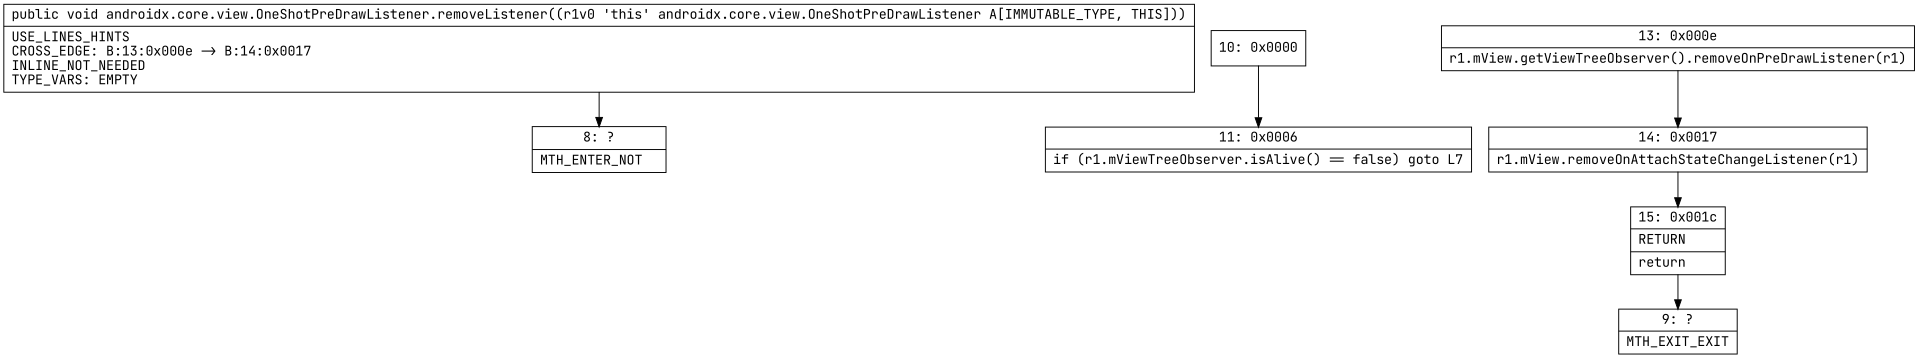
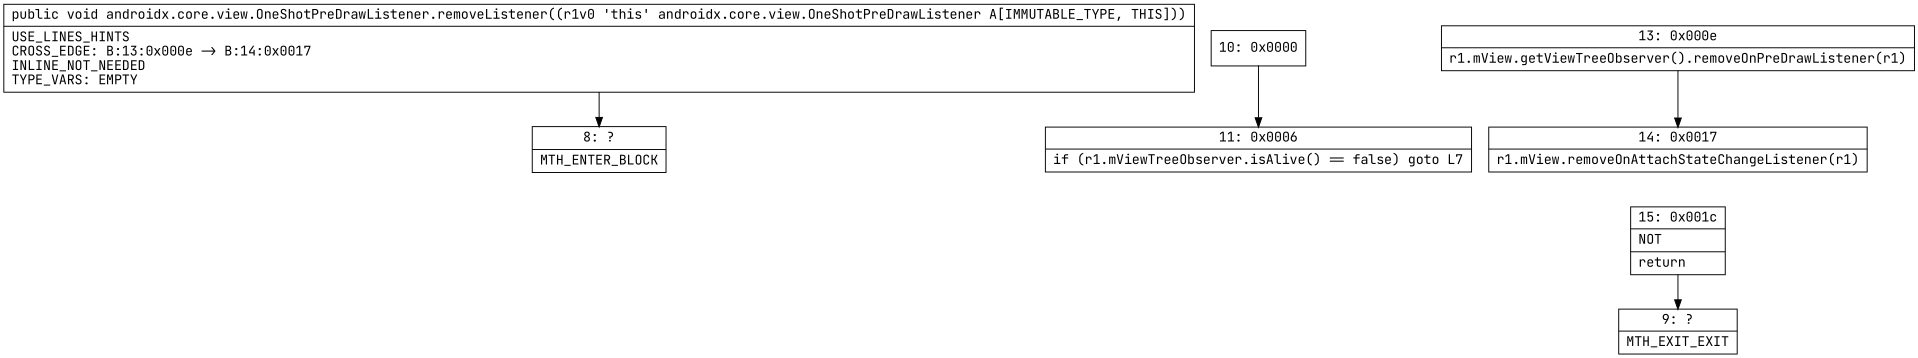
node "8: ?": text "MTH_ENTER_NOT" -> "MTH_ENTER_BLOCK"
edge "14: 0x0017" -> "15: 0x001c": removed
node "15: 0x001c": text "RETURN" -> "NOT"
